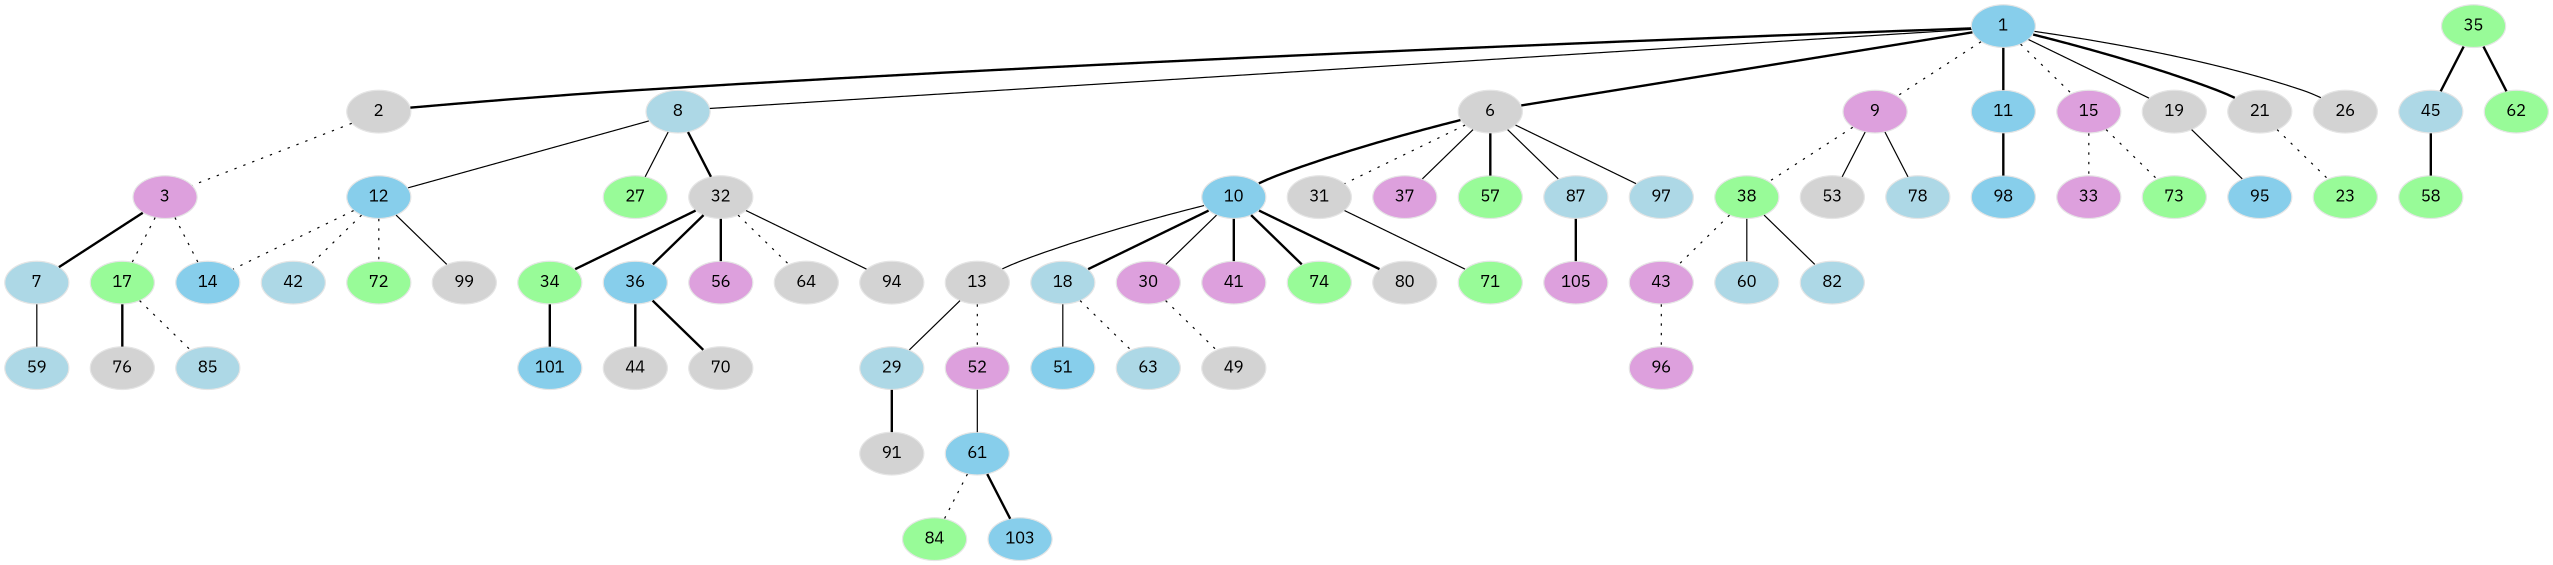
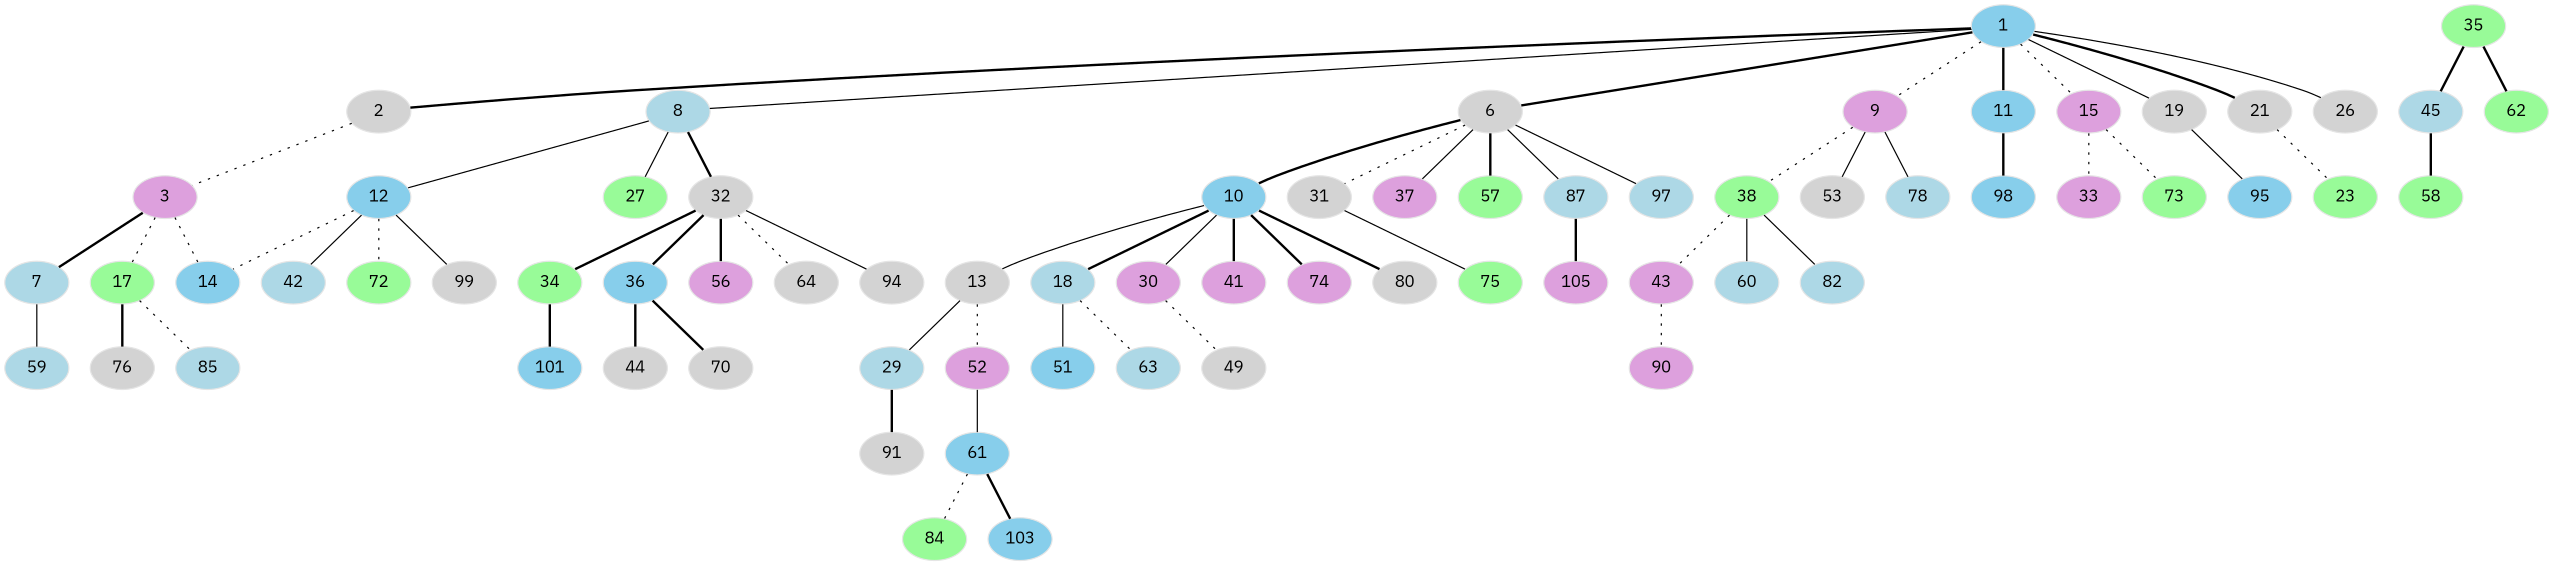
edge "12" -- "42": style dotted -> solid
node "74": fillcolor palegreen -> plum
node "71": label "71" -> "75"
node "96": label "96" -> "90"
